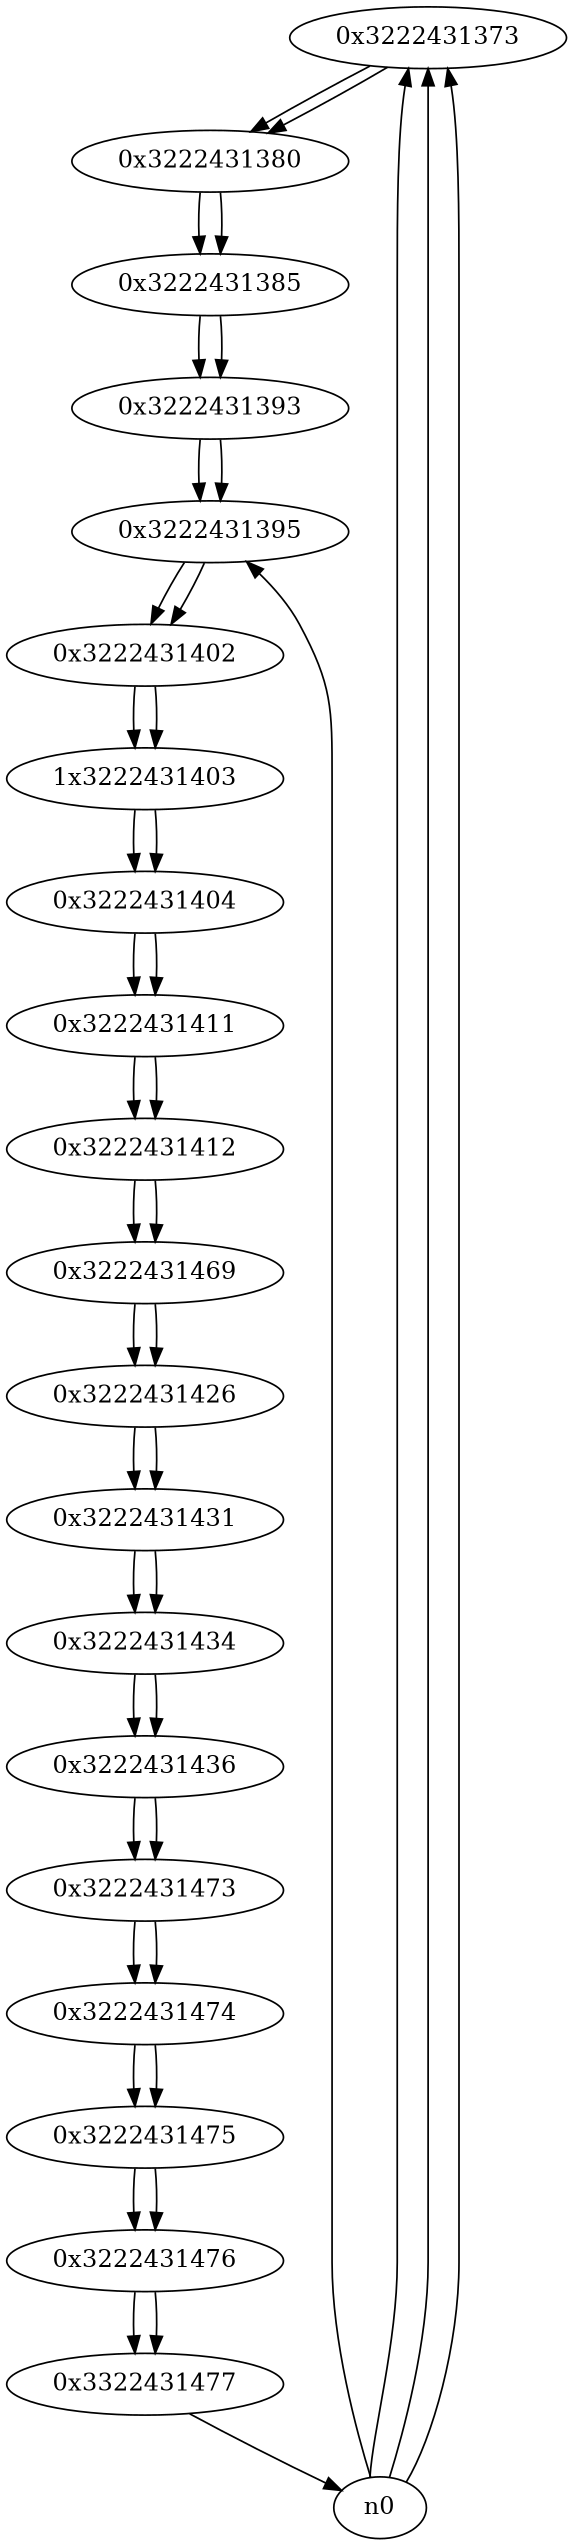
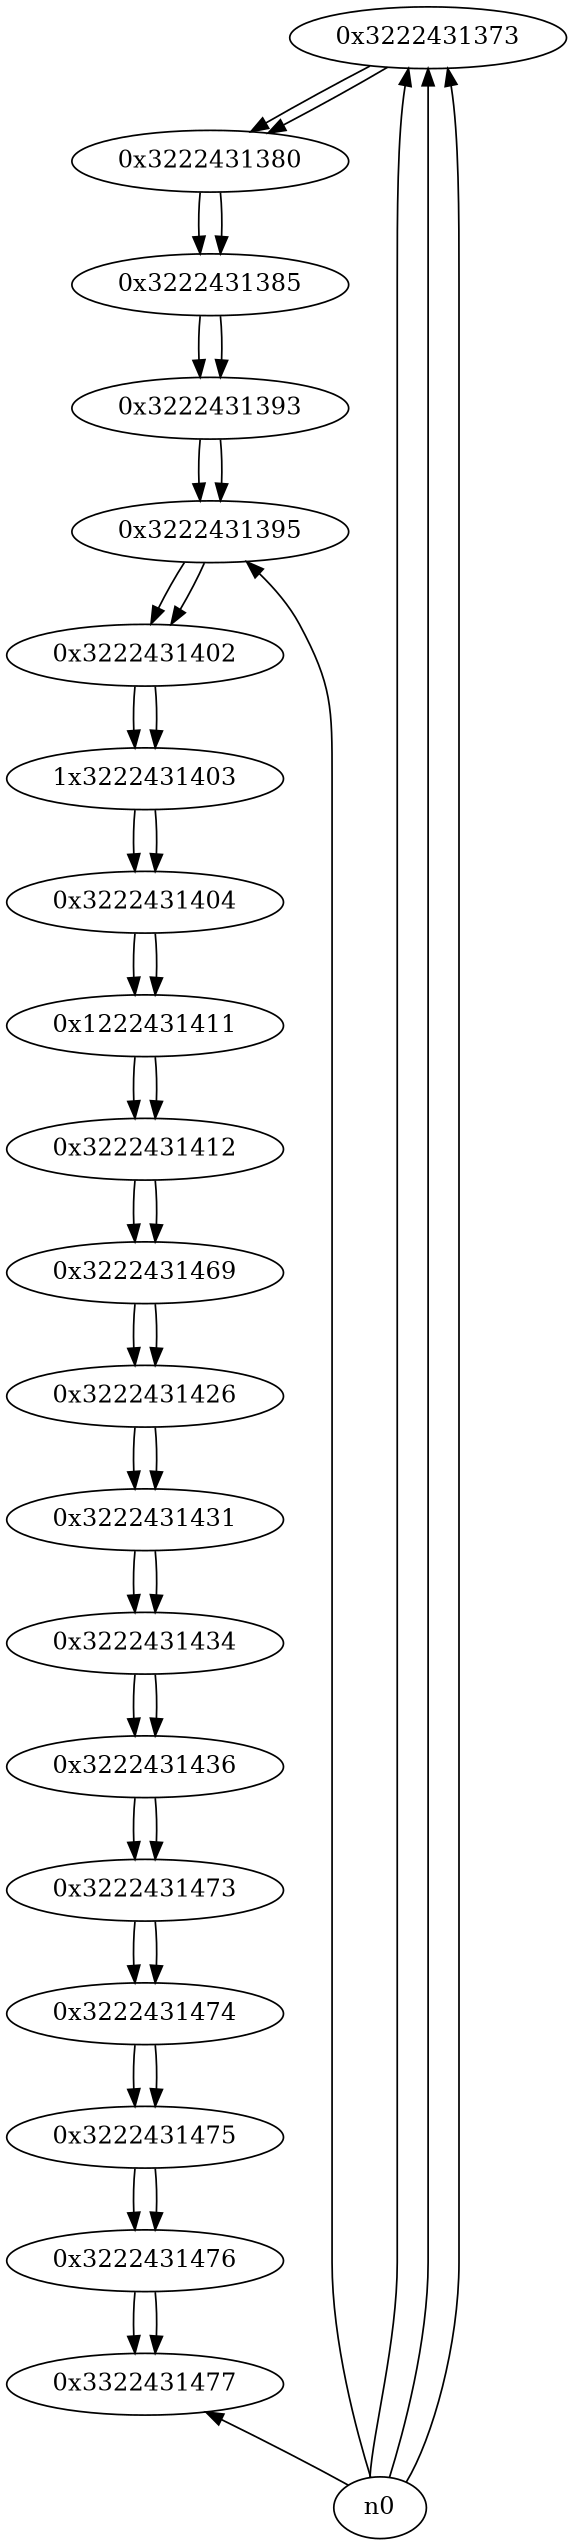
node "0x3222431411": label "0x3222431411" -> "0x1222431411"
edge "0x3322431477" -> "n0": reversed
